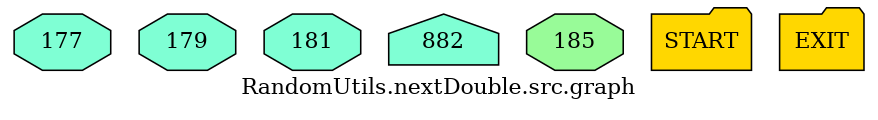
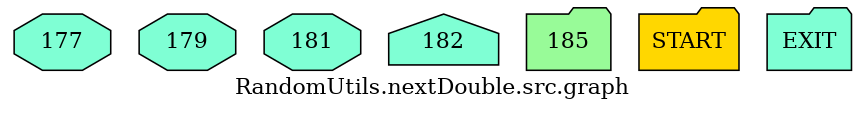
node "882": label "882" -> "182"
node "185": shape octagon -> folder
node "EXIT": fillcolor gold -> aquamarine
